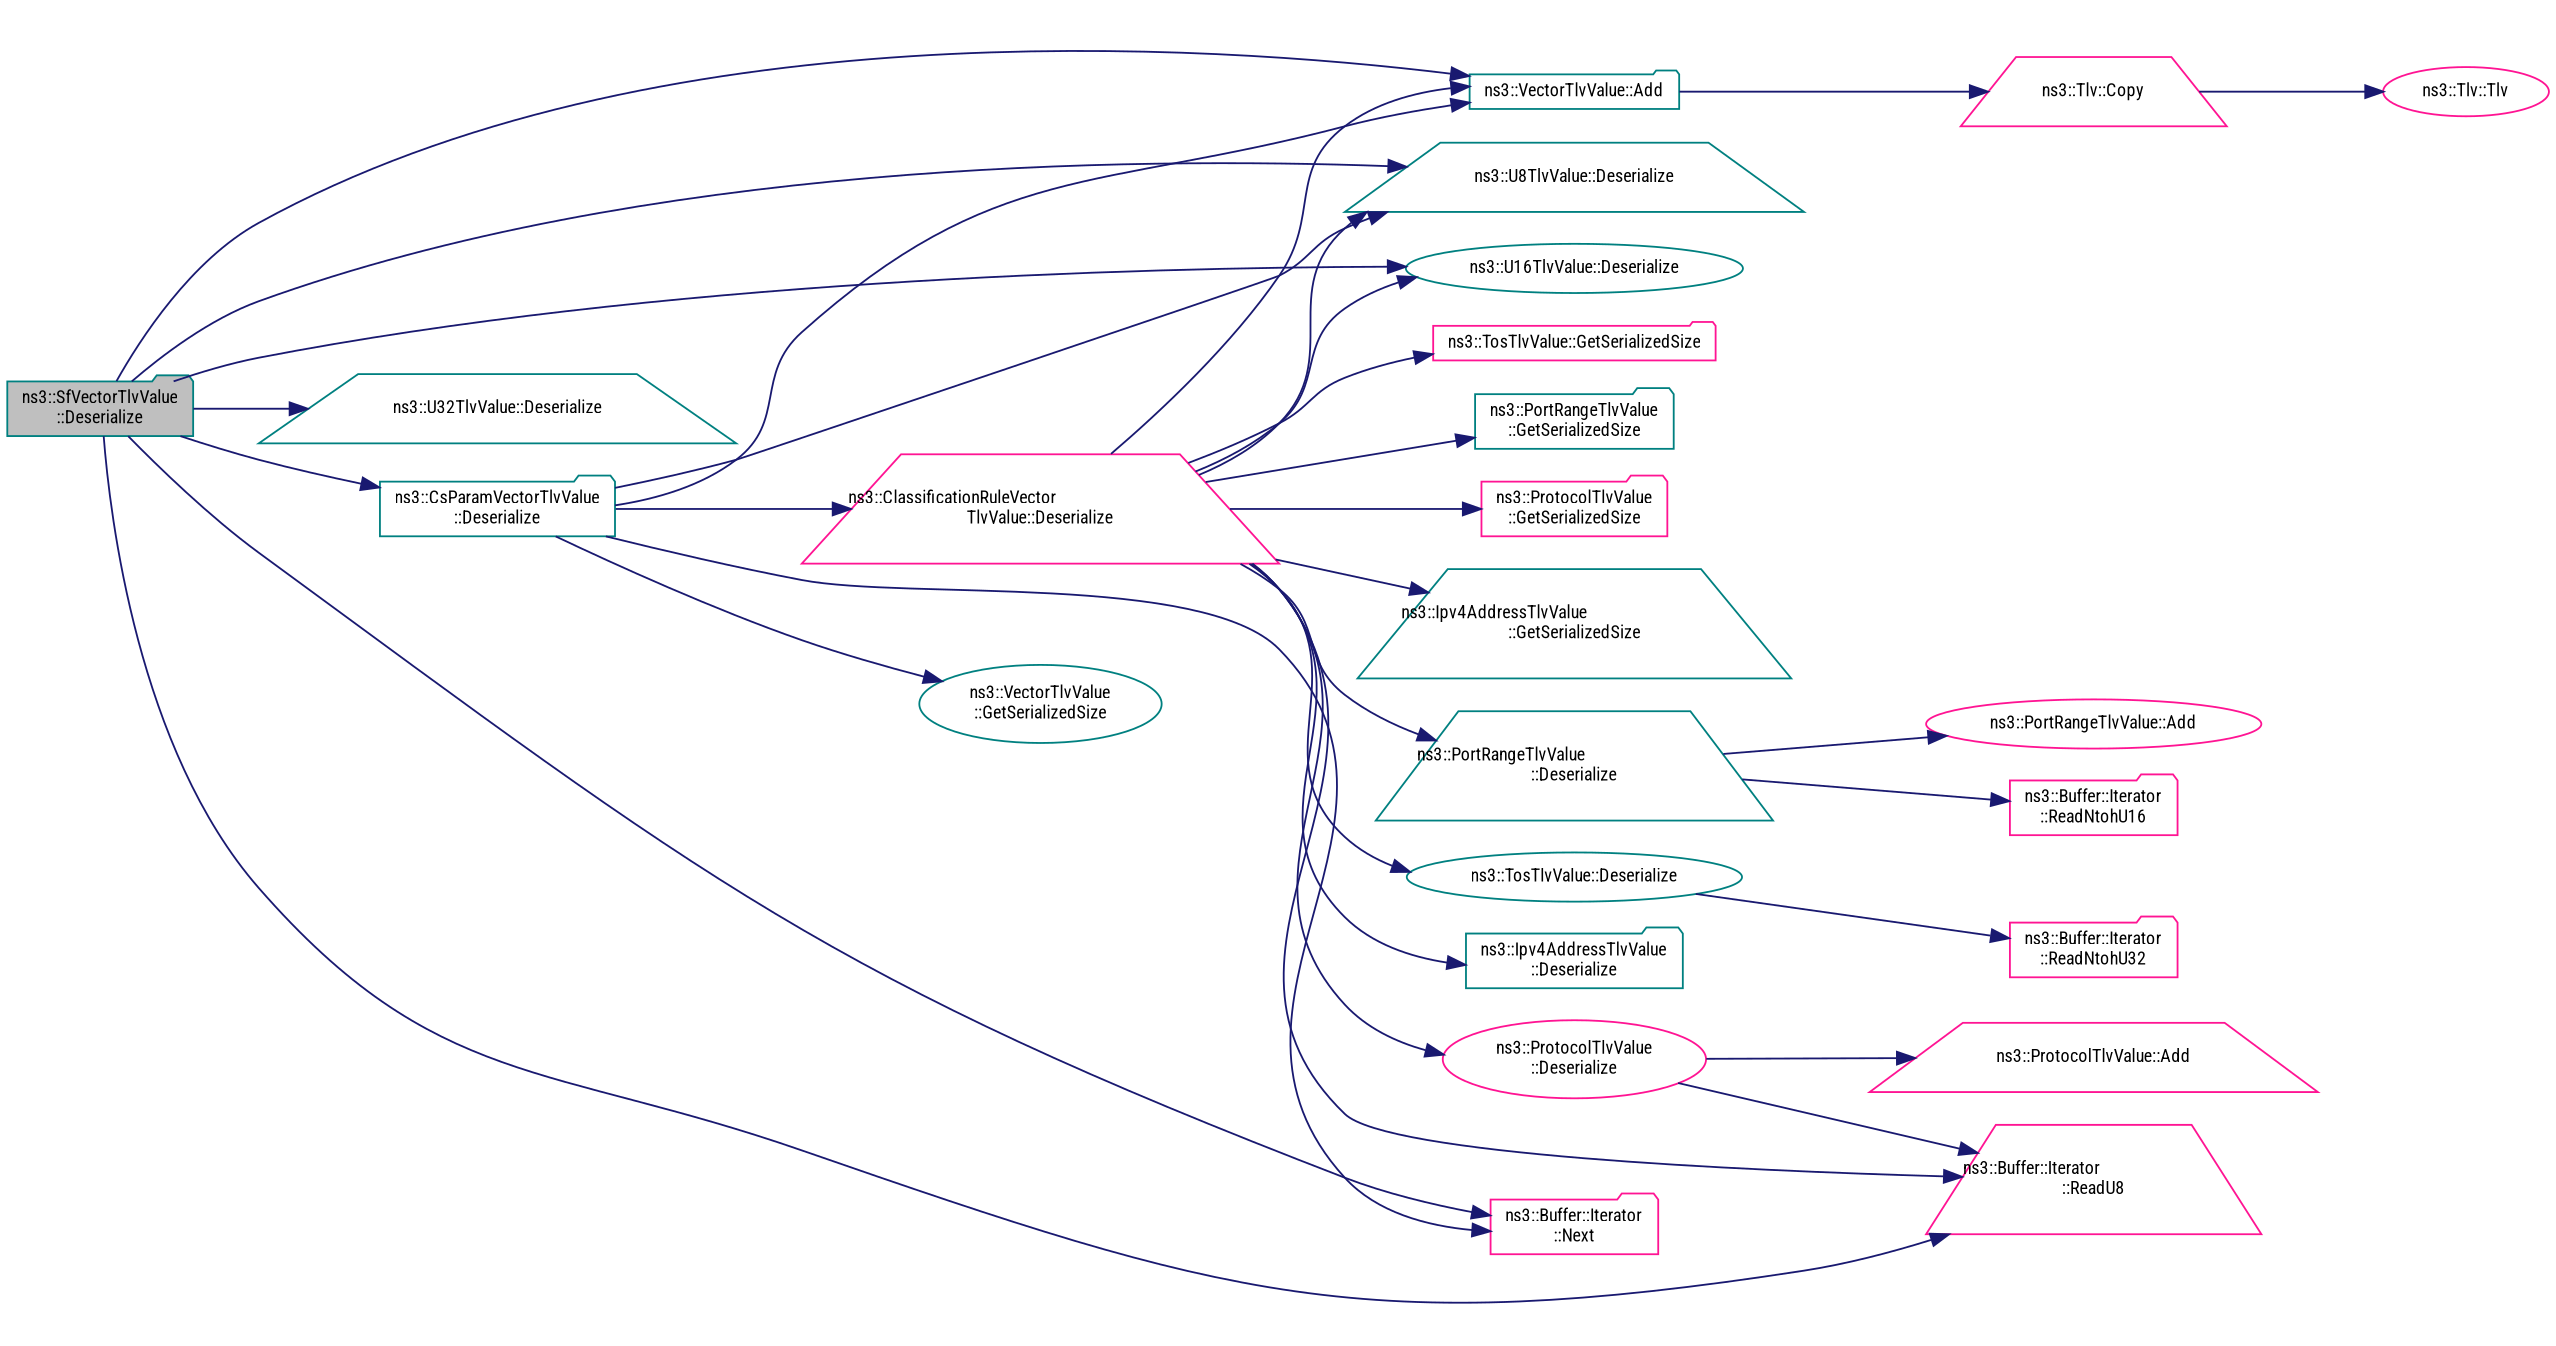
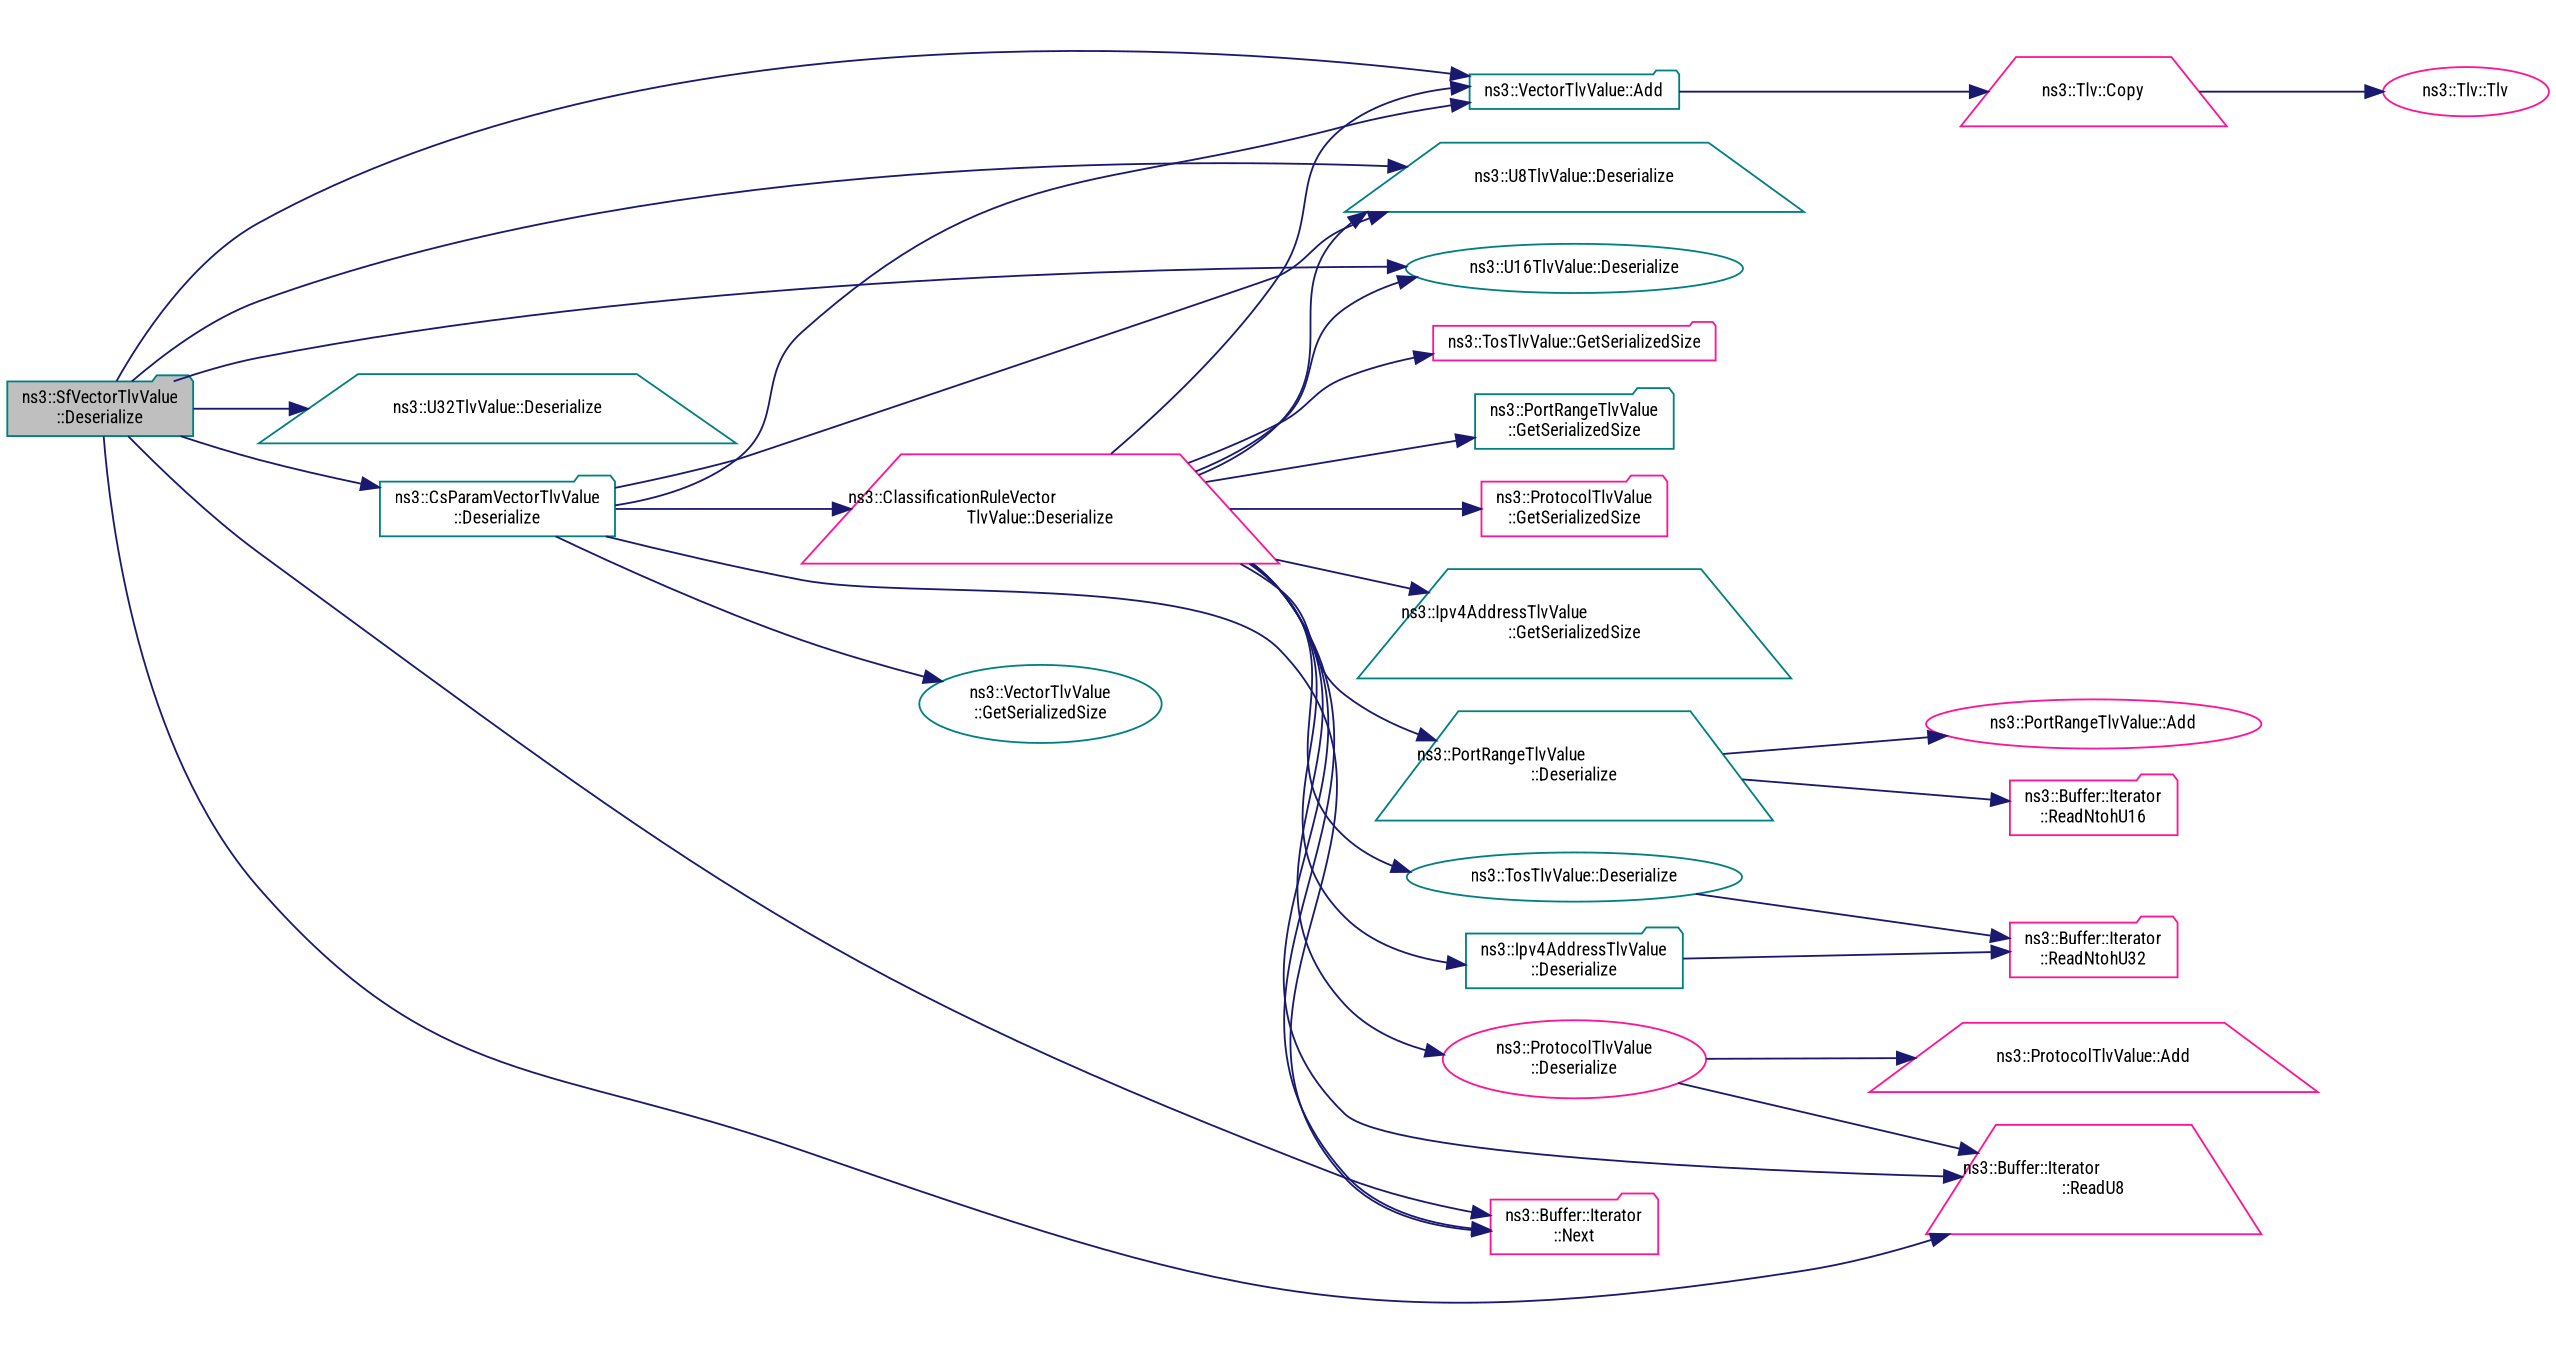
edge "ns3::ClassificationRuleVector TlvValue::Deserialize" -> "ns3::Buffer::Iterator ::Next": added
edge "ns3::Ipv4AddressTlvValue ::Deserialize" -> "ns3::Buffer::Iterator ::ReadNtohU32": added
